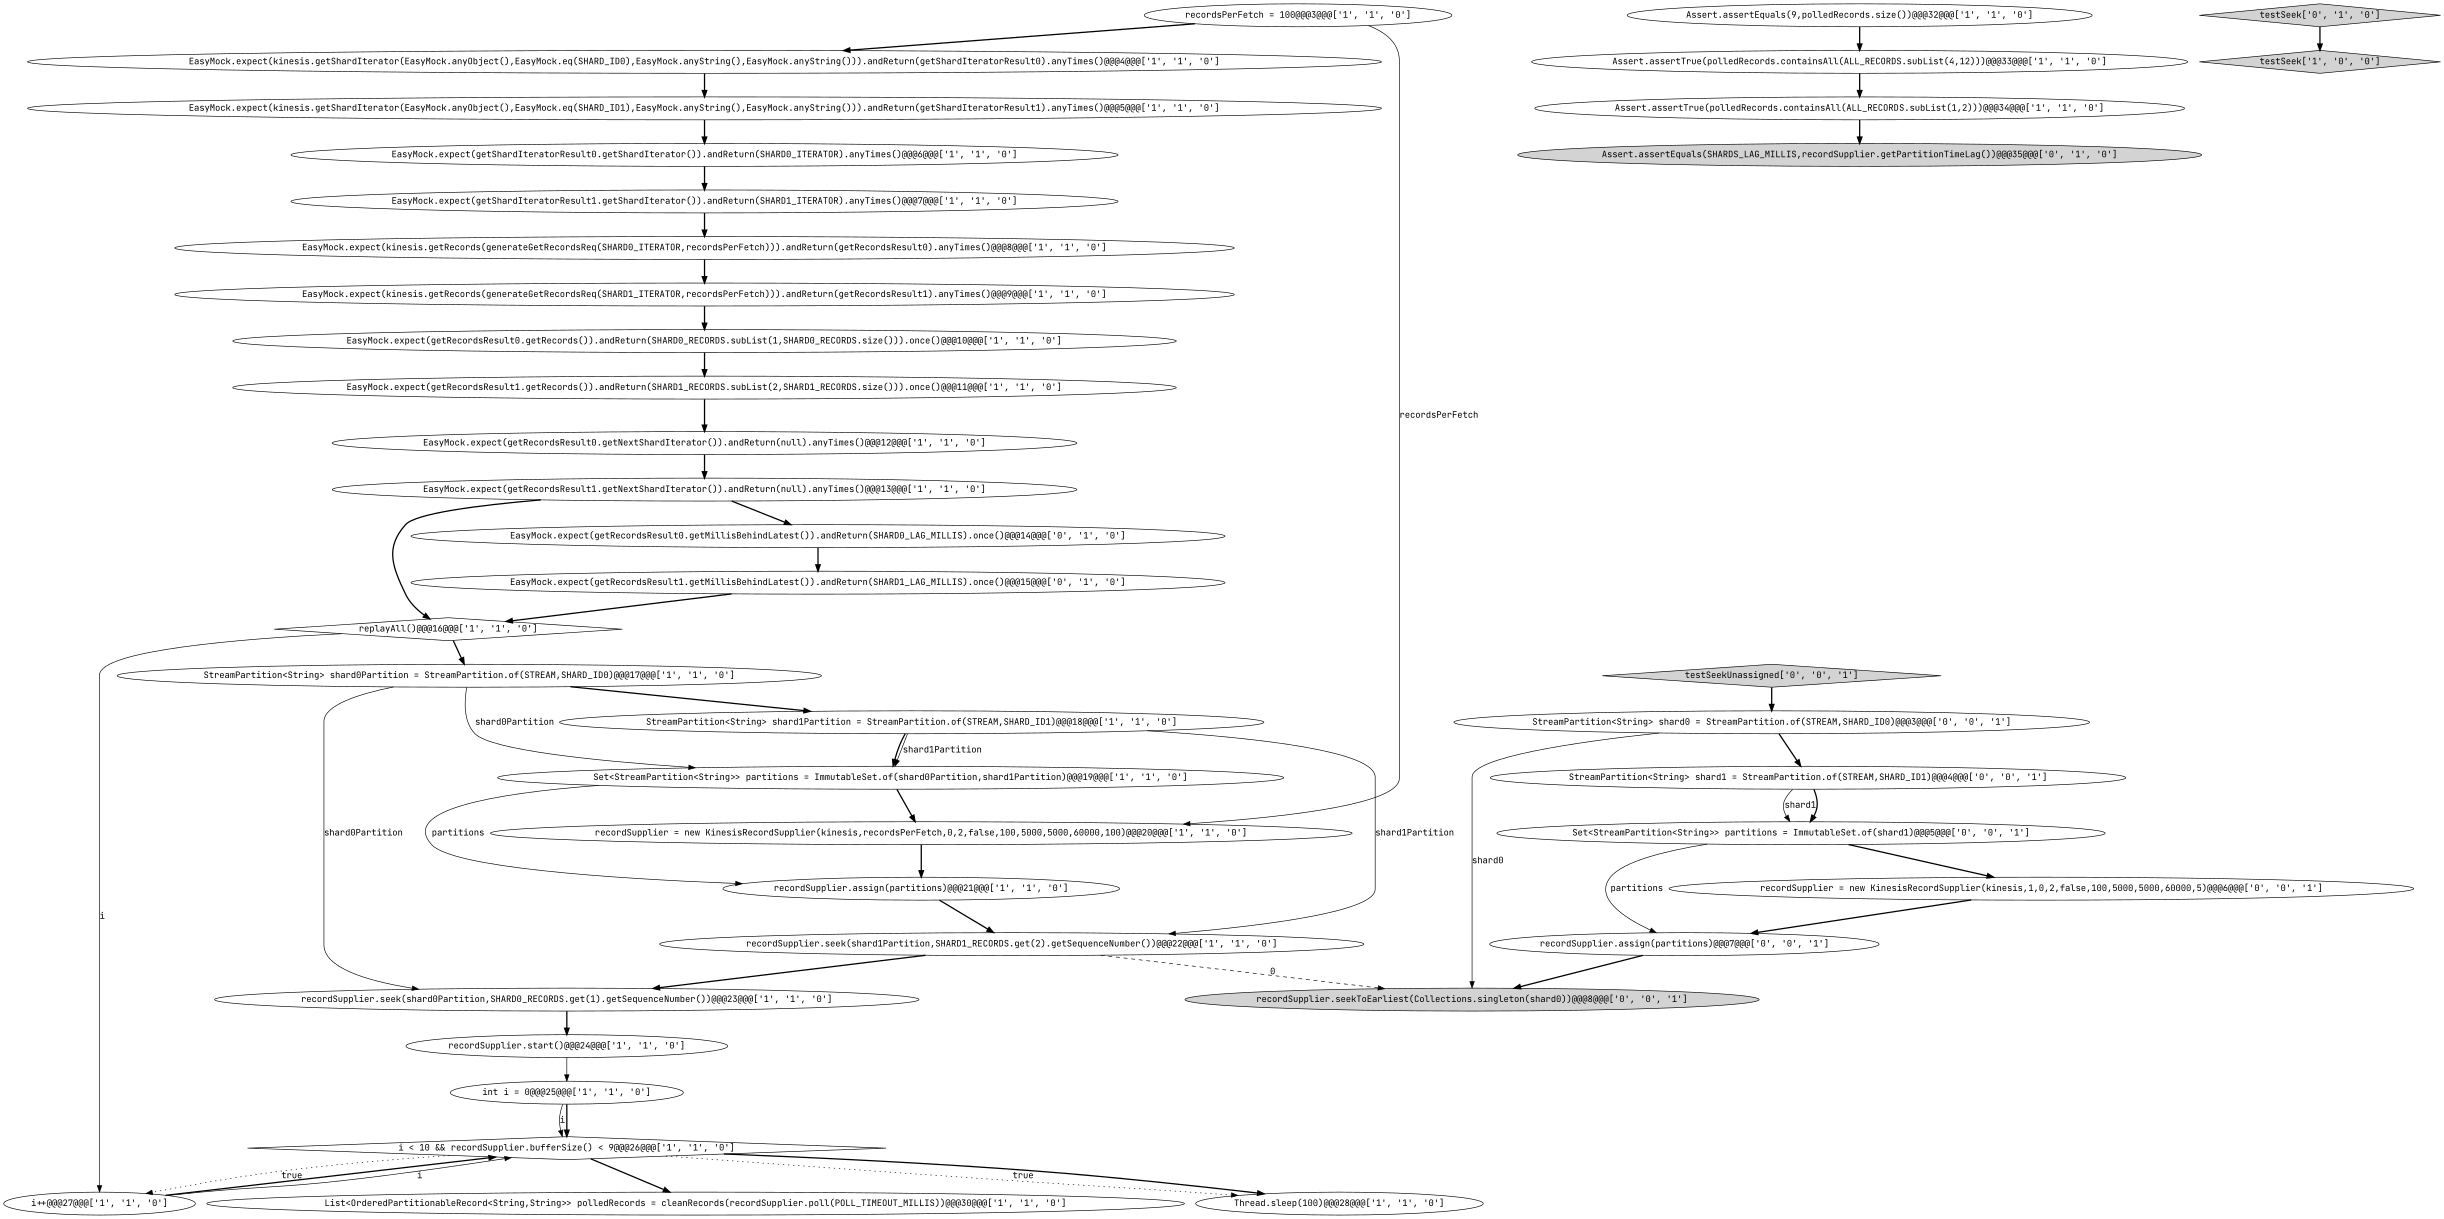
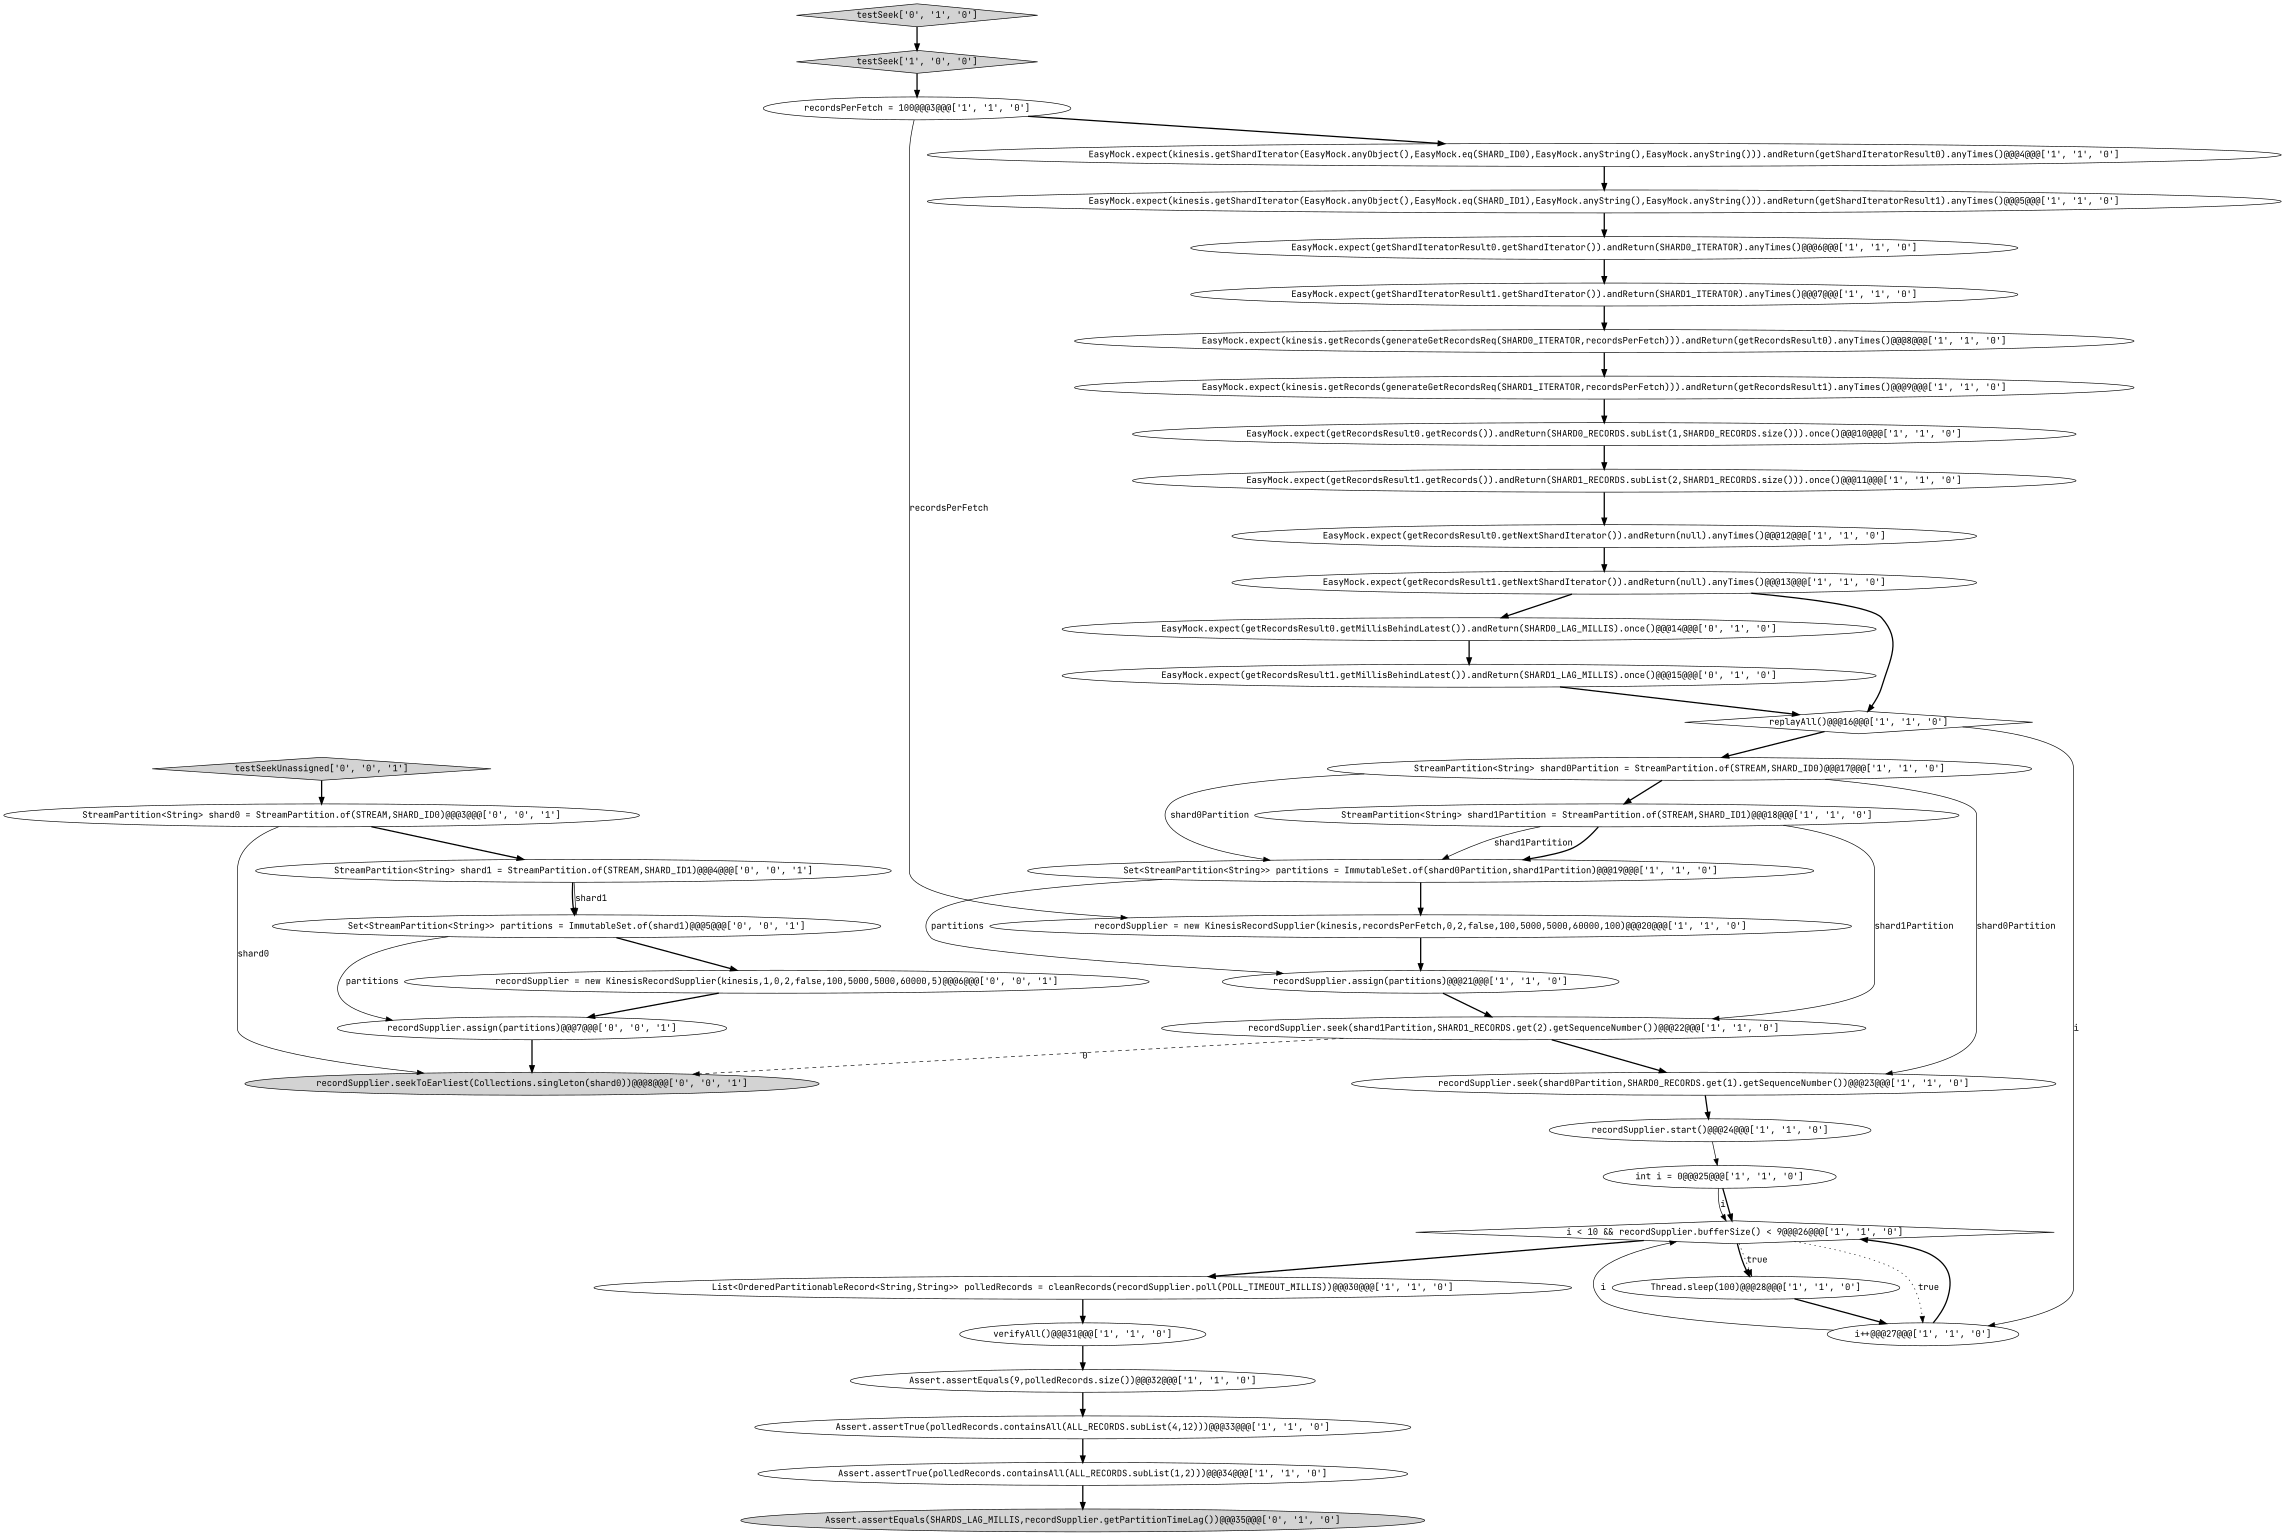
edge "testSeek['1', '0', '0']" -> "recordsPerFetch = 100@@@3@@@['1', '1', '0']": added
edge "Thread.sleep(100)@@@28@@@['1', '1', '0']" -> "i++@@@27@@@['1', '1', '0']": added
node "verifyAll()@@@31@@@['1', '1', '0']": added
